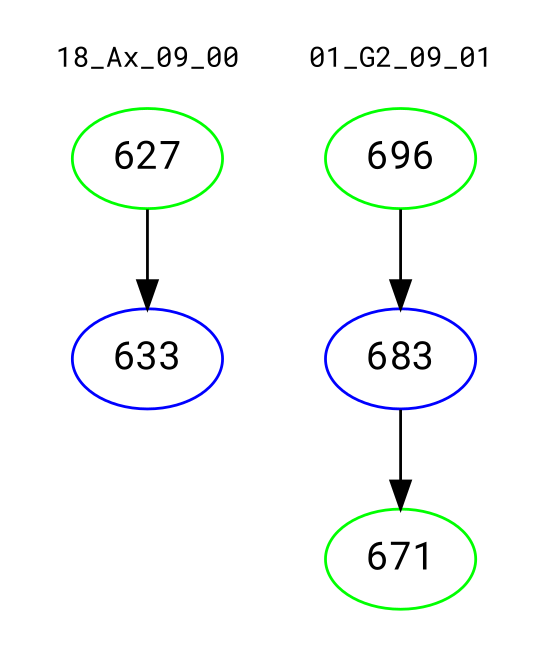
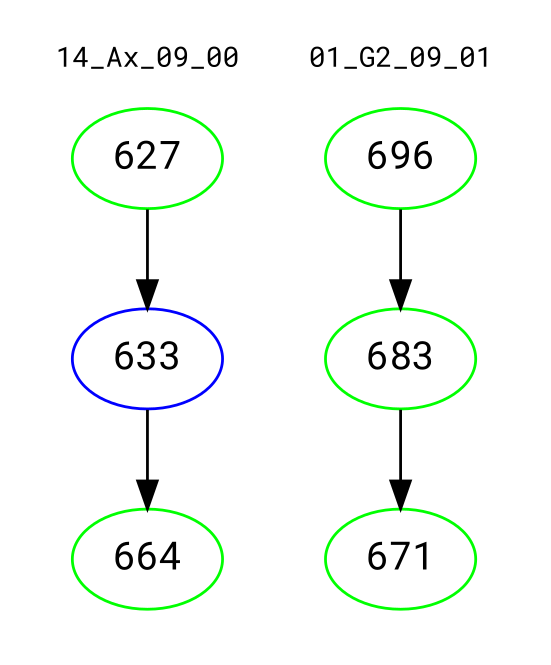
cluster "18_Ax_09_00": label "18_Ax_09_00" -> "14_Ax_09_00"
node "683": color blue -> green
node "664": added
